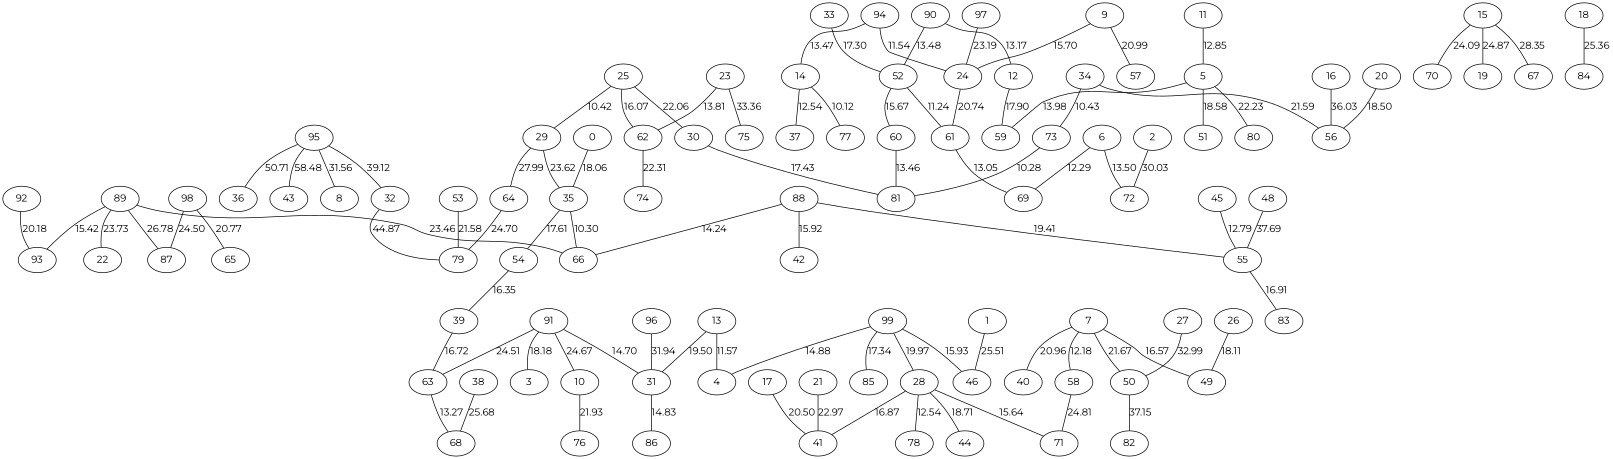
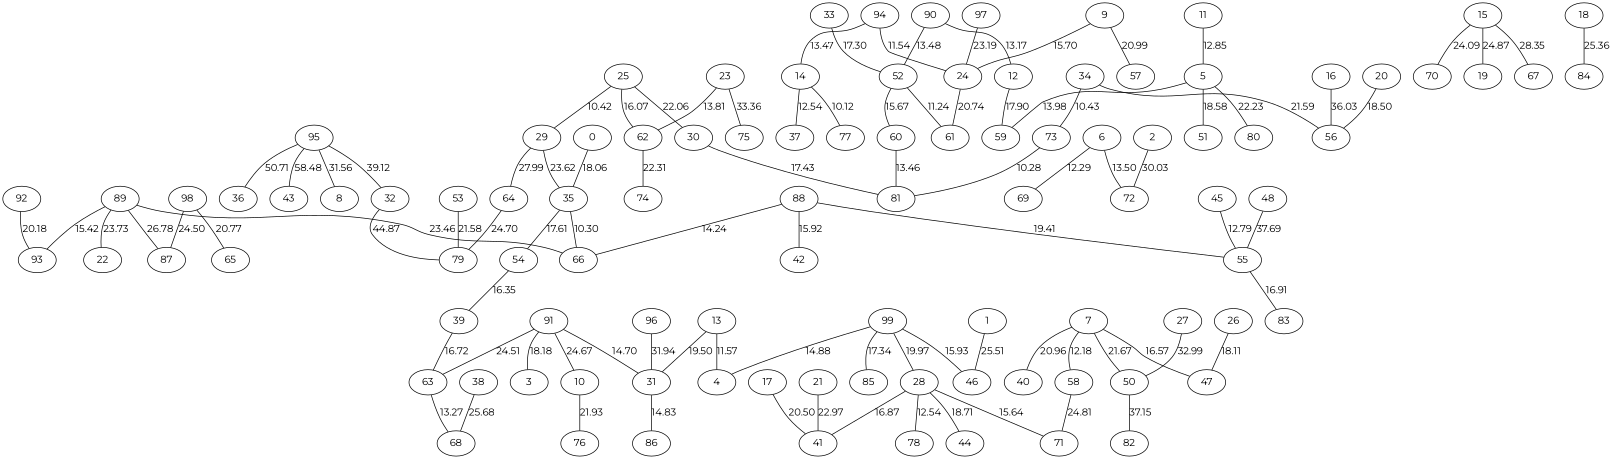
edge "61" -- "69": removed, label "13.05"
node "49": label "49" -> "47"
